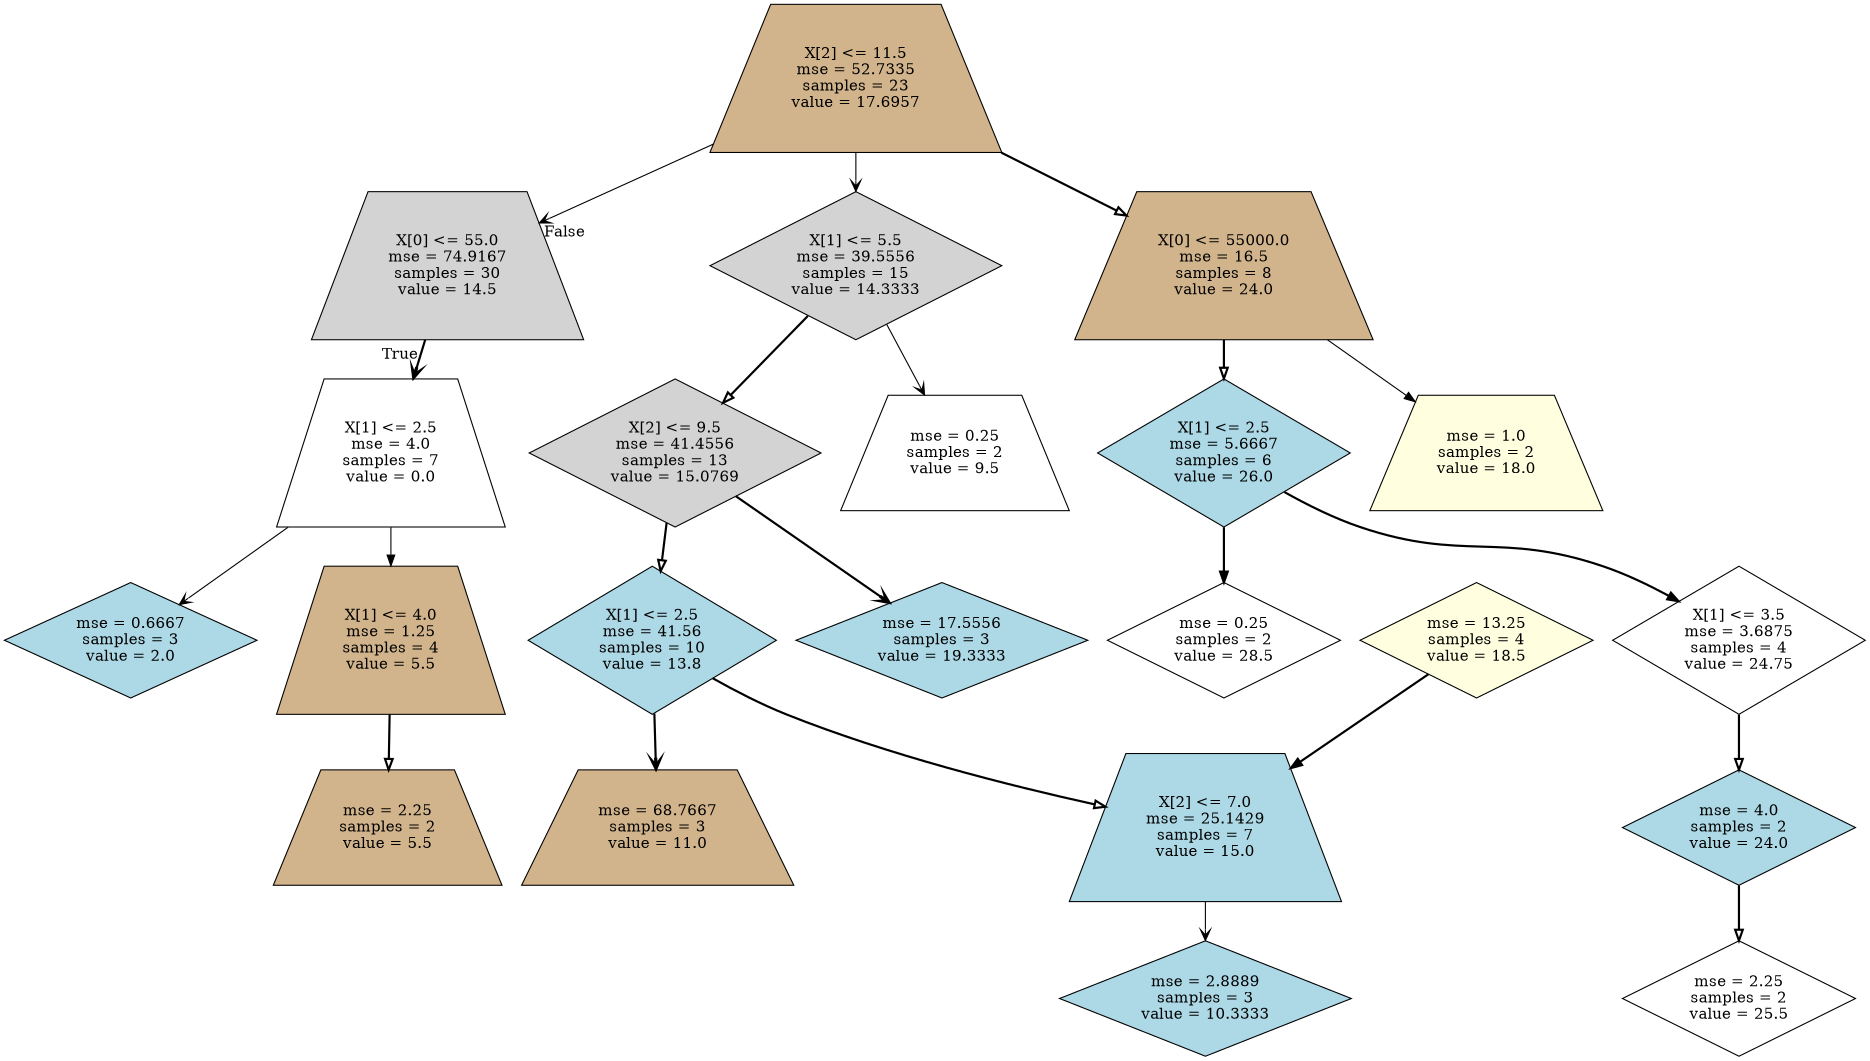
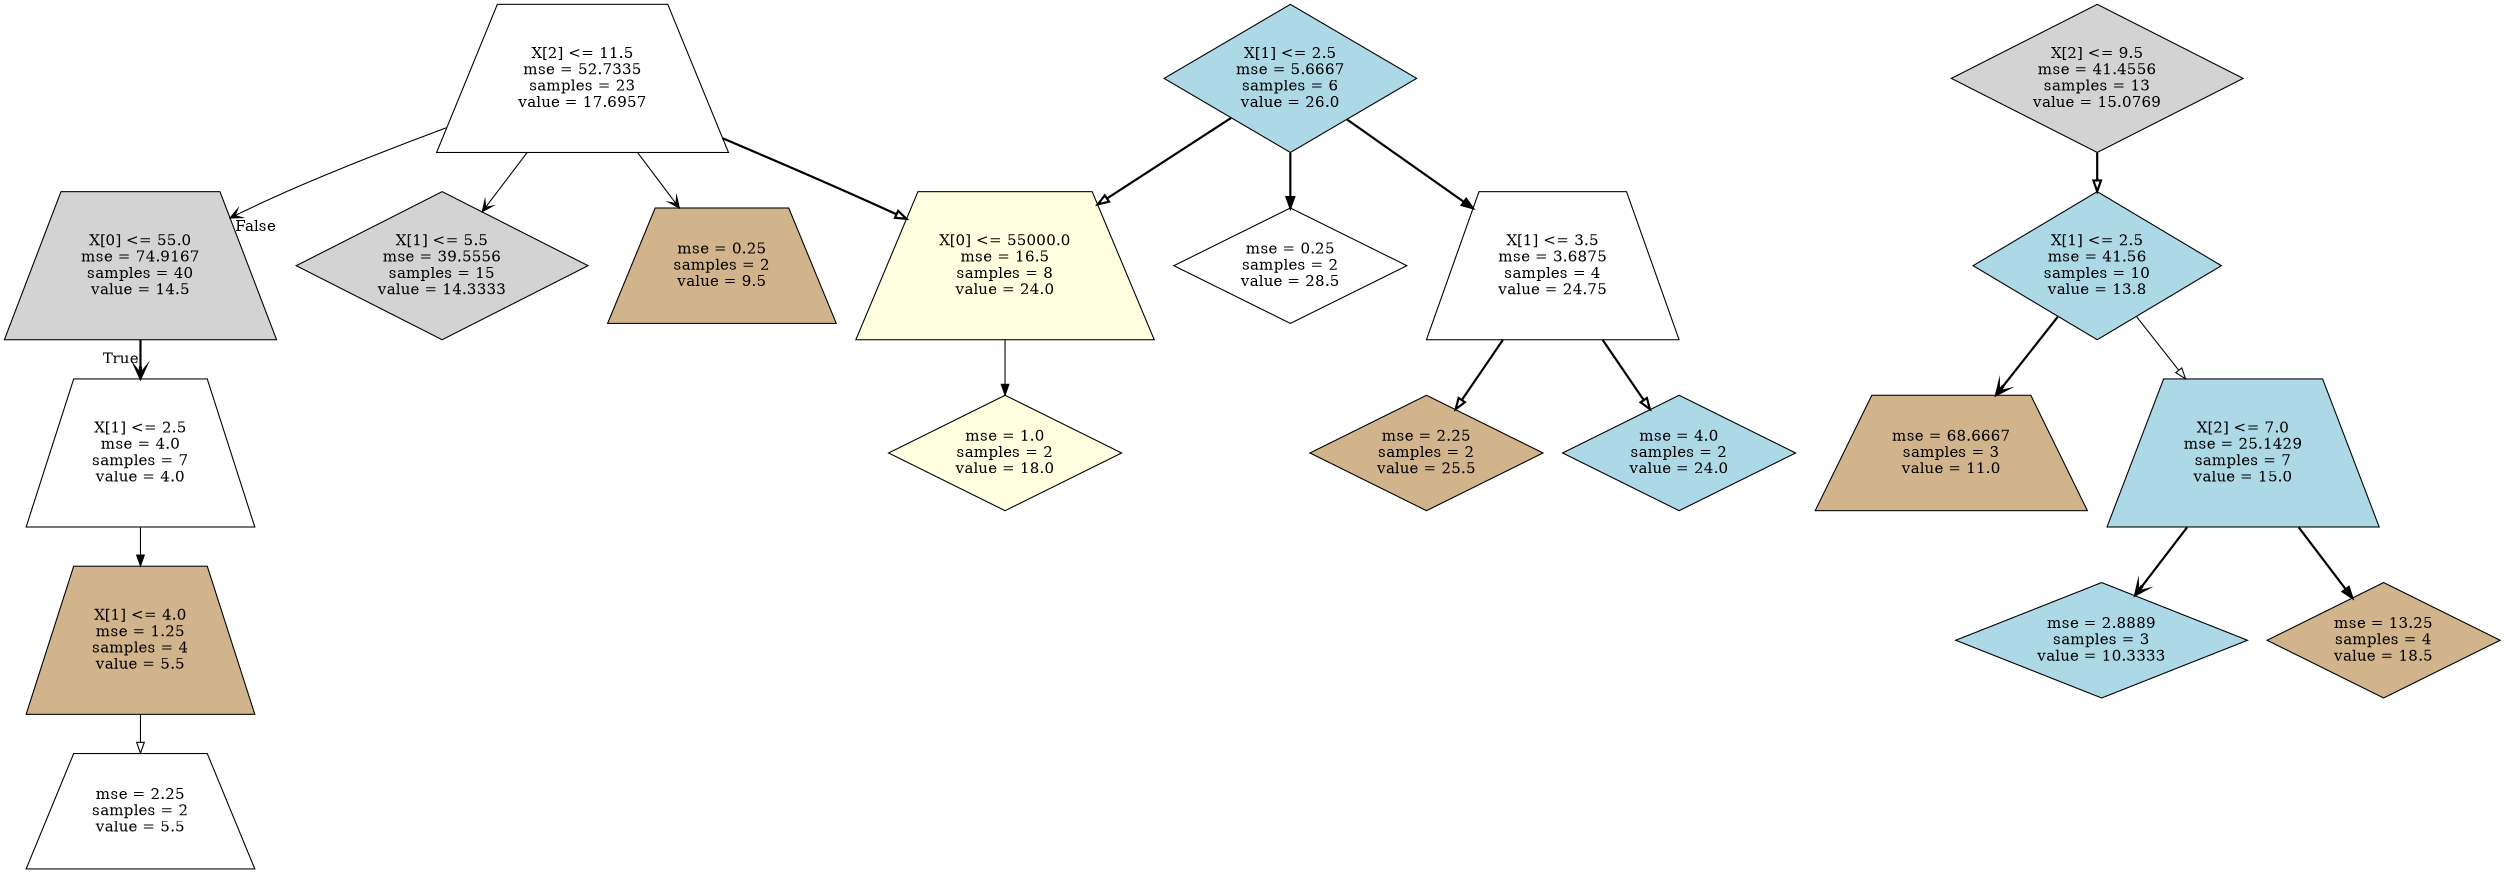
node "X[2] <= 11.5 mse = 52.7335 samples = 23 value = 17.6957": fillcolor tan -> white
node "X[0] <= 55.0 mse = 74.9167 samples = 30 value = 14.5": label "X[0] <= 55.0 mse = 74.9167 samples = 30 value = 14.5" -> "X[0] <= 55.0 mse = 74.9167 samples = 40 value = 14.5"
node "X[0] <= 55000.0 mse = 16.5 samples = 8 value = 24.0": fillcolor tan -> lightyellow
edge "X[0] <= 55000.0 mse = 16.5 samples = 8 value = 24.0" -> "X[1] <= 2.5 mse = 5.6667 samples = 6 value = 26.0": reversed
edge "X[1] <= 5.5 mse = 39.5556 samples = 15 value = 14.3333" -> "X[2] <= 9.5 mse = 41.4556 samples = 13 value = 15.0769": removed
edge "X[1] <= 5.5 mse = 39.5556 samples = 15 value = 14.3333" -> "mse = 0.25 samples = 2 value = 9.5": now "X[2] <= 11.5 mse = 52.7335 samples = 23 value = 17.6957" -> "mse = 0.25 samples = 2 value = 9.5"
node "X[1] <= 2.5 mse = 4.0 samples = 7 value = 0.0": label "X[1] <= 2.5 mse = 4.0 samples = 7 value = 0.0" -> "X[1] <= 2.5 mse = 4.0 samples = 7 value = 4.0"
node "mse = 0.25 samples = 2 value = 9.5": fillcolor white -> tan
node "mse = 1.0 samples = 2 value = 18.0": shape trapezium -> diamond
node "mse = 0.6667 samples = 3 value = 2.0": removed
node "mse = 17.5556 samples = 3 value = 19.3333": removed
node "mse = 13.25 samples = 4 value = 18.5": fillcolor lightyellow -> tan
node "X[1] <= 3.5 mse = 3.6875 samples = 4 value = 24.75": shape diamond -> trapezium
edge "mse = 13.25 samples = 4 value = 18.5" -> "X[2] <= 7.0 mse = 25.1429 samples = 7 value = 15.0": reversed
edge "X[1] <= 4.0 mse = 1.25 samples = 4 value = 5.5" -> "mse = 2.25 samples = 2 value = 5.5": style bold -> solid
edge "X[1] <= 2.5 mse = 41.56 samples = 10 value = 13.8" -> "X[2] <= 7.0 mse = 25.1429 samples = 7 value = 15.0": style bold -> solid
node "mse = 2.25 samples = 2 value = 5.5": fillcolor tan -> white
node "mse = 68.7667 samples = 3 value = 11.0": label "mse = 68.7667 samples = 3 value = 11.0" -> "mse = 68.6667 samples = 3 value = 11.0"
edge "mse = 4.0 samples = 2 value = 24.0" -> "mse = 2.25 samples = 2 value = 25.5": now "X[1] <= 3.5 mse = 3.6875 samples = 4 value = 24.75" -> "mse = 2.25 samples = 2 value = 25.5"
edge "X[2] <= 7.0 mse = 25.1429 samples = 7 value = 15.0" -> "mse = 2.8889 samples = 3 value = 10.3333": style solid -> bold
node "mse = 2.25 samples = 2 value = 25.5": fillcolor white -> tan
